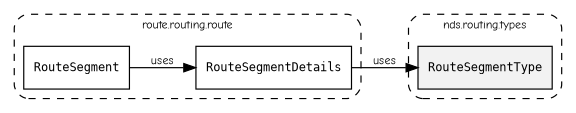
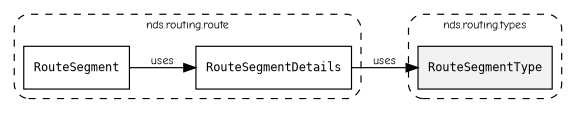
cluster "route.routing.route": label "route.routing.route" -> "nds.routing.route"
